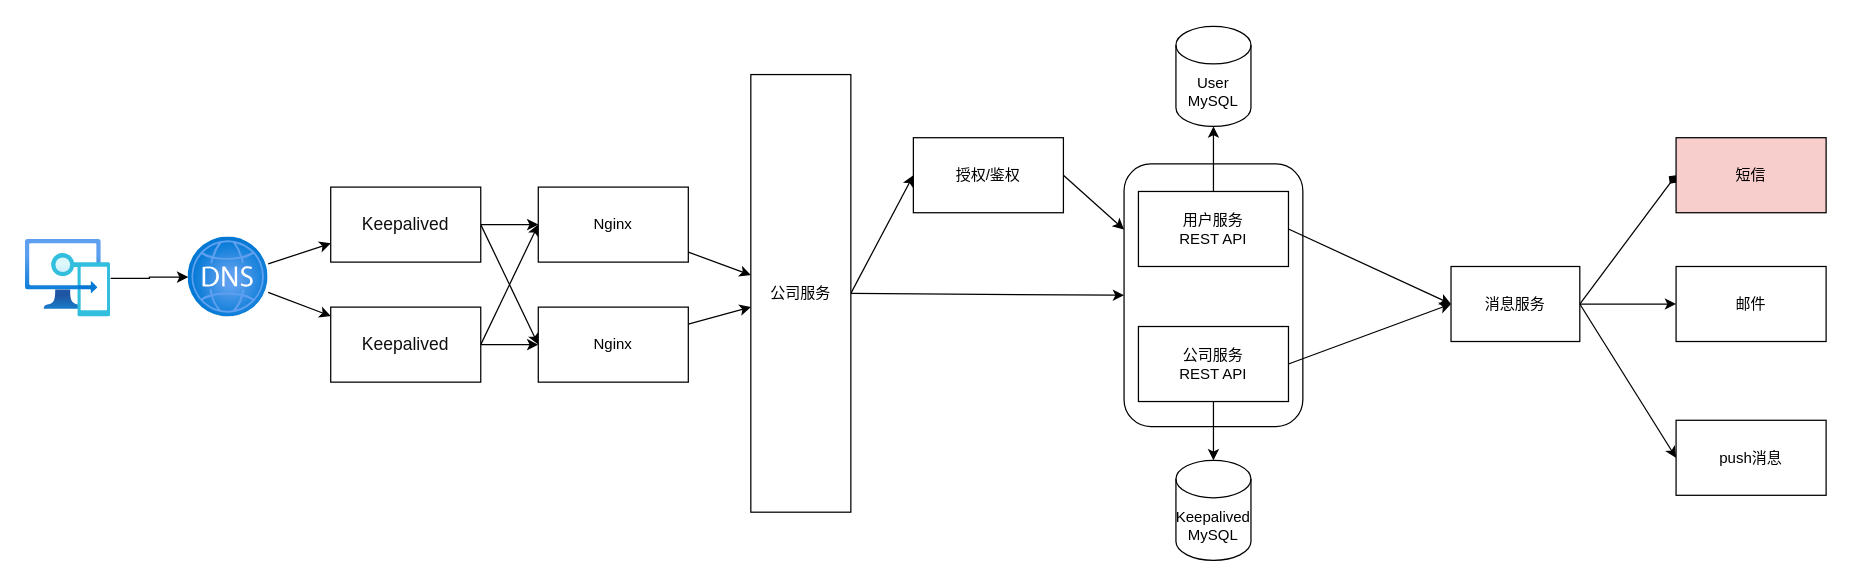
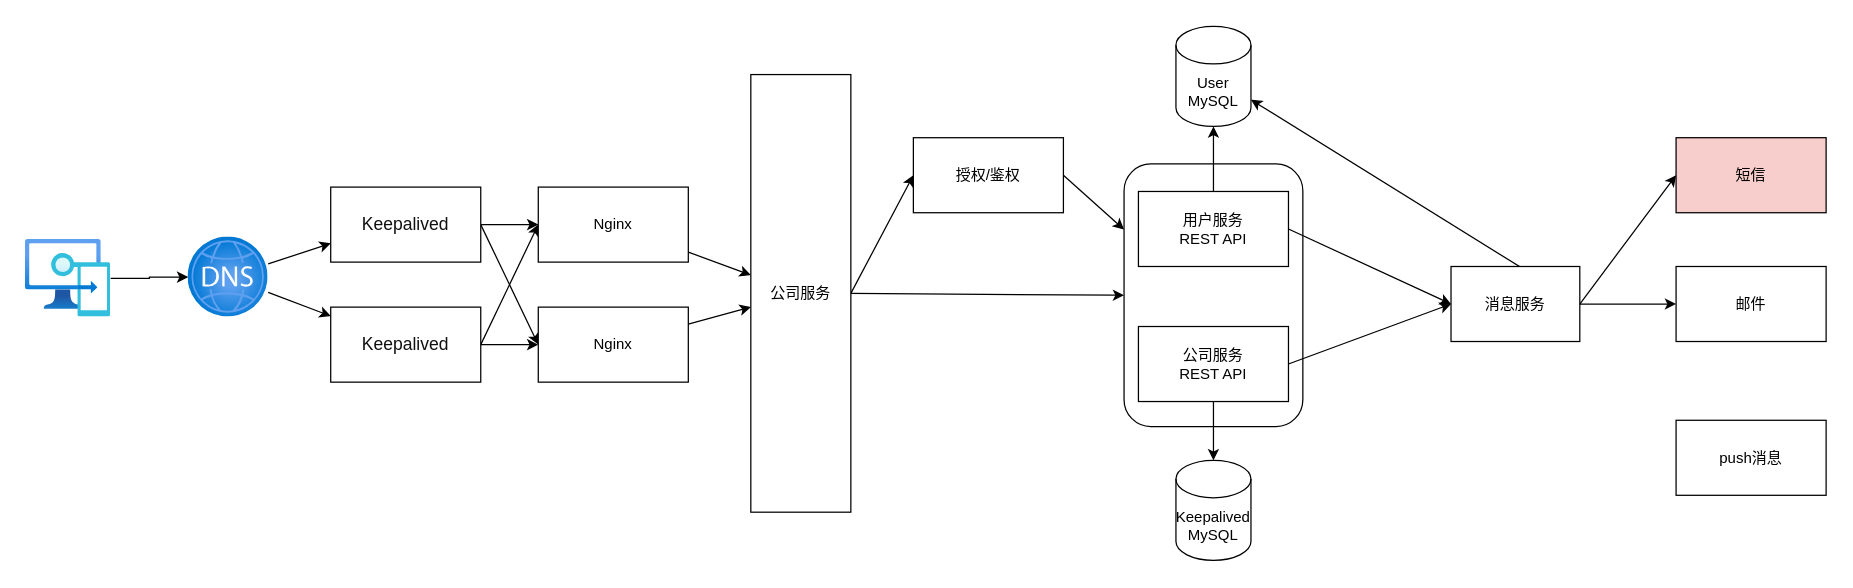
edge "消息服务" -> "短信": arrowhead diamond -> classic
edge "消息服务" -> "push消息": now "消息服务" -> "User MySQL"
